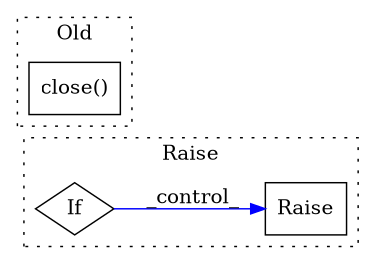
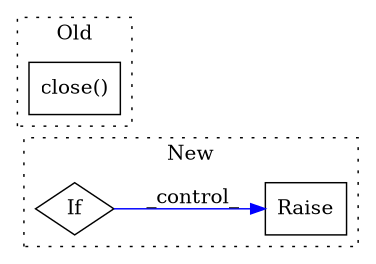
cluster "Raise": label "Raise" -> "New"
